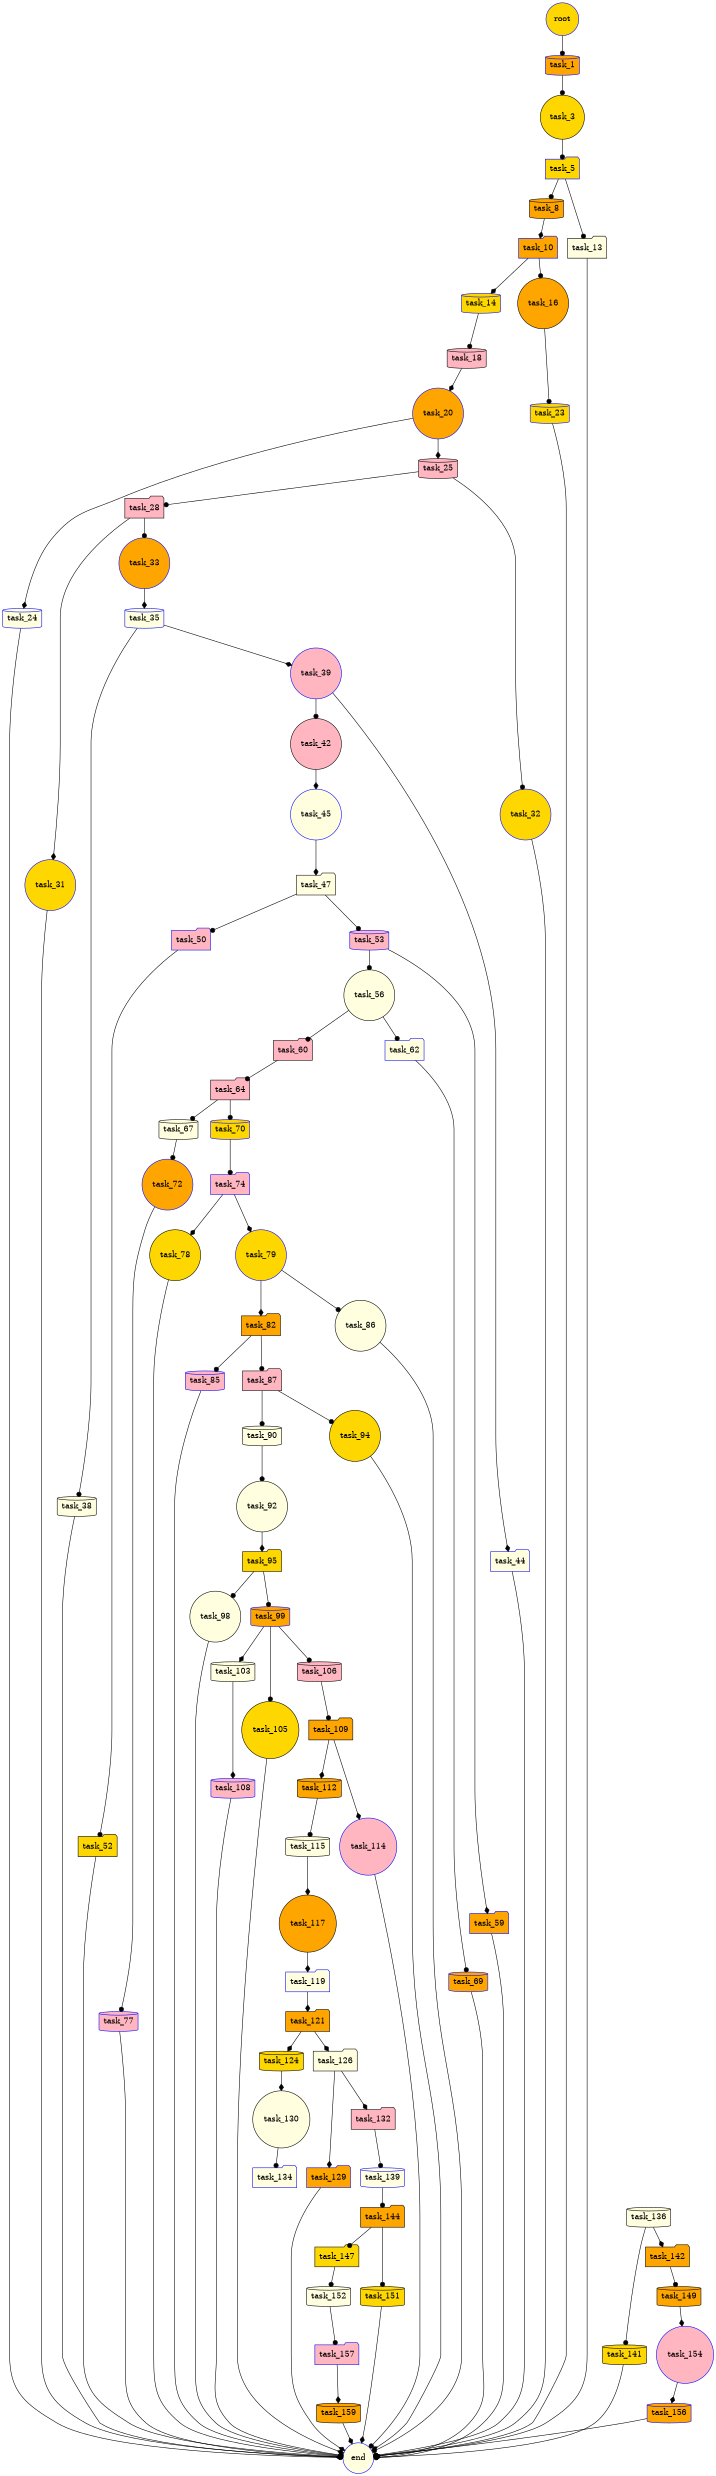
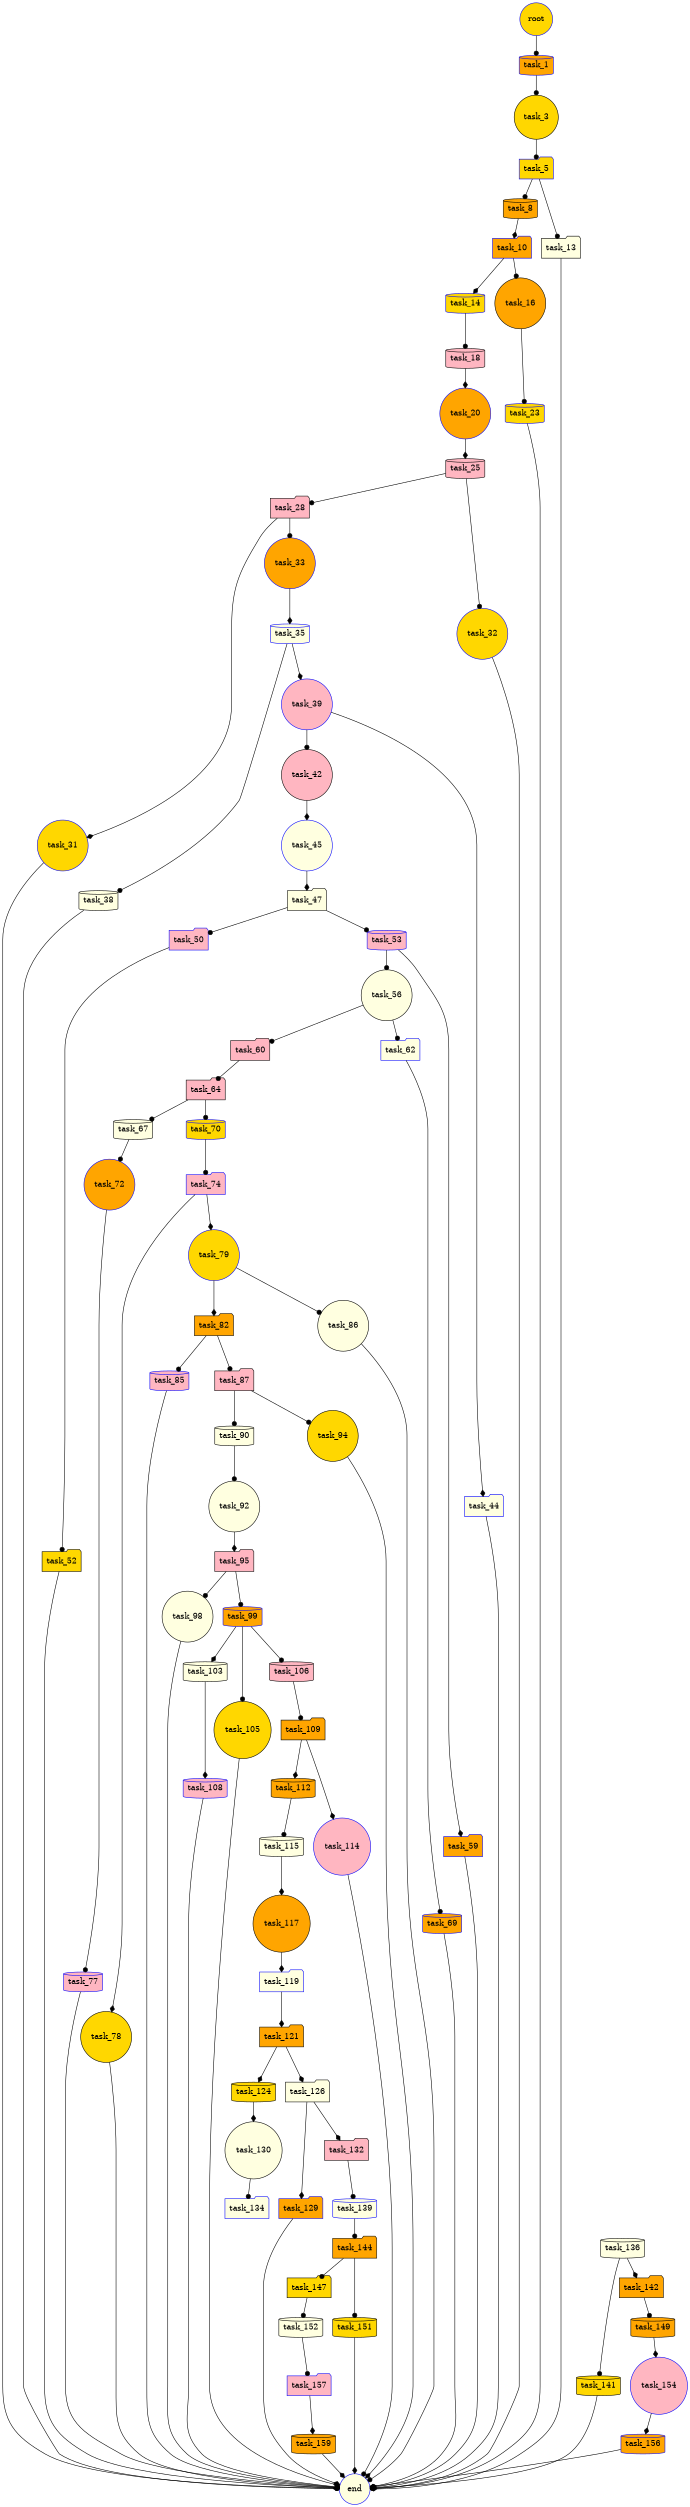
node "task_24": removed
node "task_95": fillcolor gold -> lightpink
